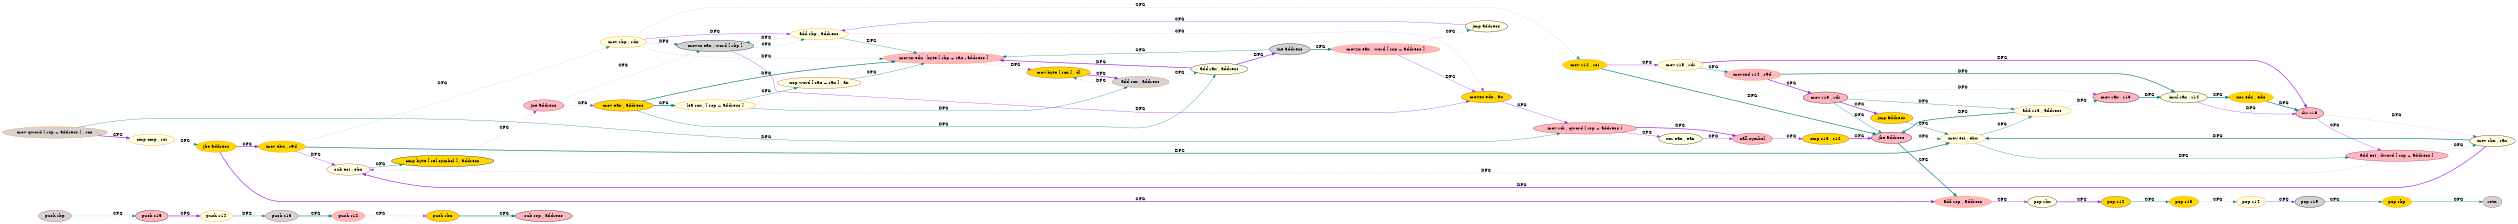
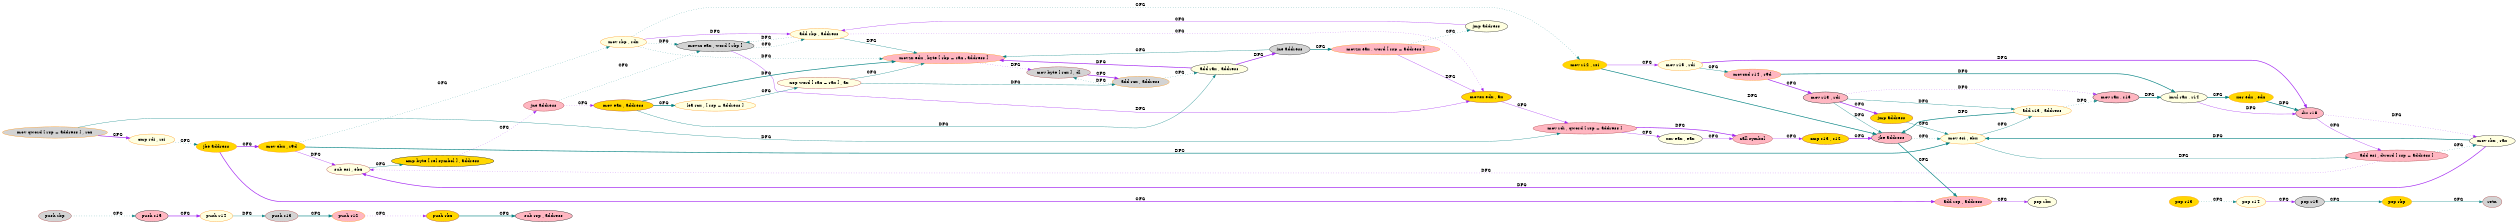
node "mov byte [ rcx ] , dl": fillcolor gold -> lightgrey
edge "lea rcx , [ rsp + address ]" -> "add rcx , address": now "nop word [ rax + rax ] , ax" -> "add rcx , address"
node "cmp cmp , rsi": label "cmp cmp , rsi" -> "cmp rdi , rsi"
node "pop r12": removed
